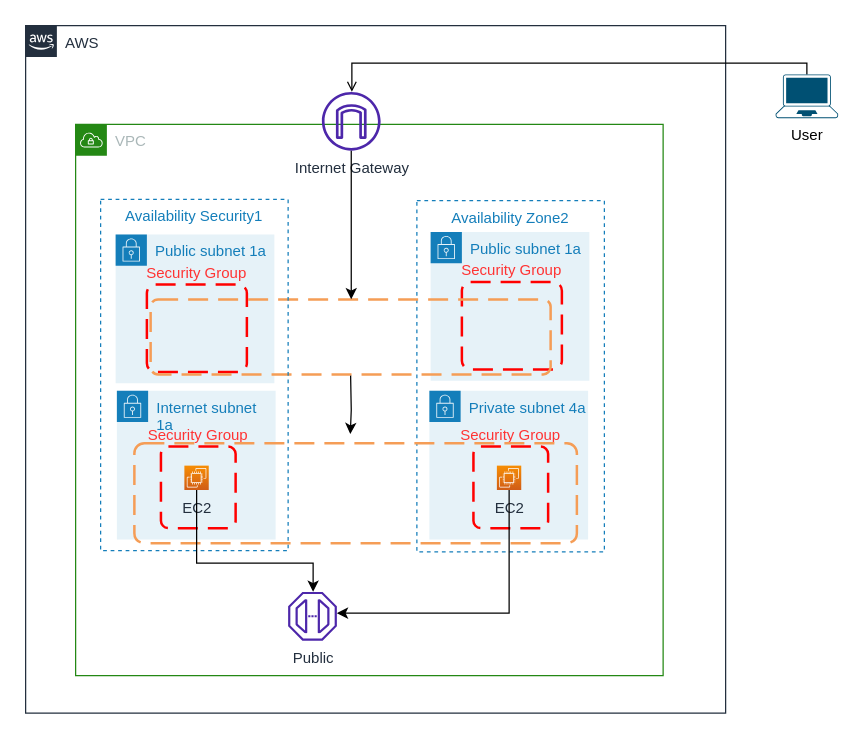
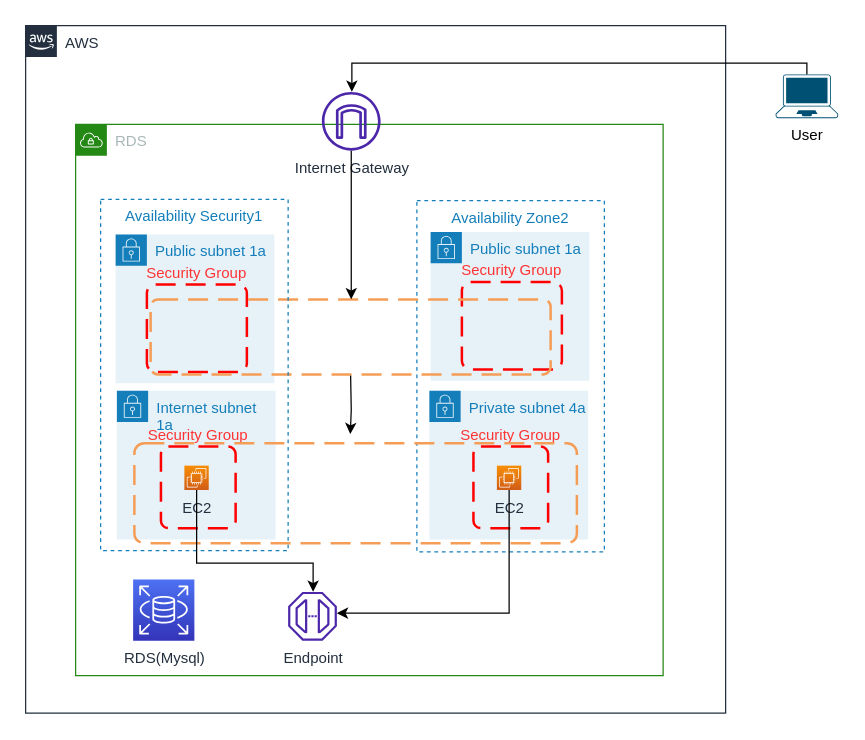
edge "User" -> "Internet Gateway": arrowhead open -> classic
node "VPC": label "VPC" -> "RDS"
node "RDS(Mysql)": added
node "Public": label "Public" -> "Endpoint"
